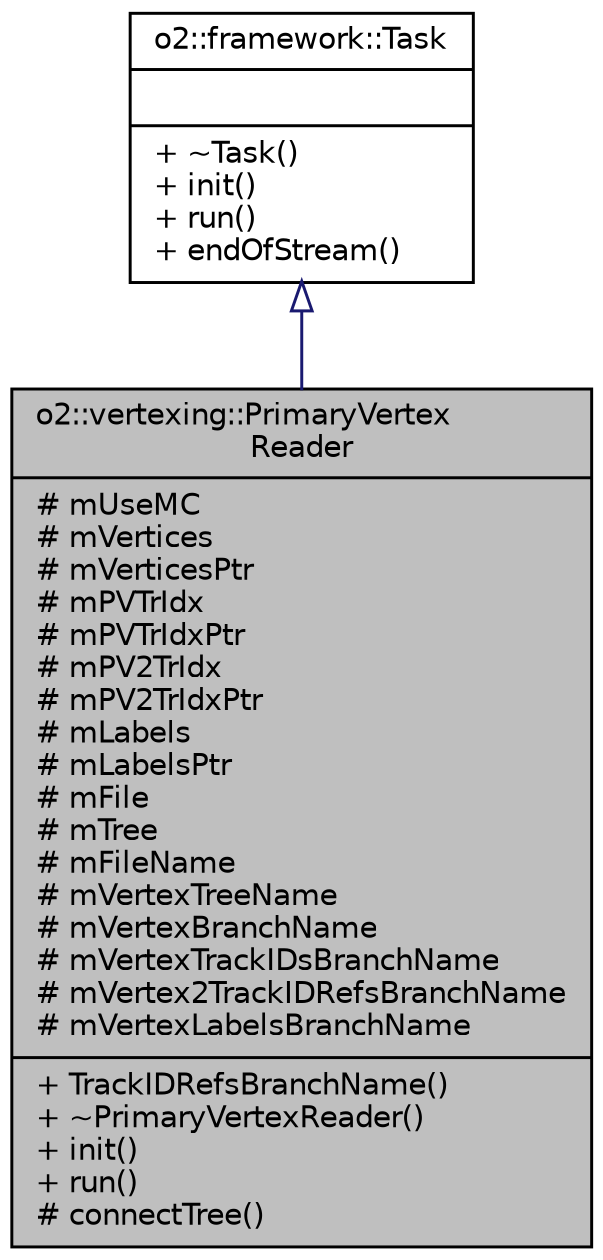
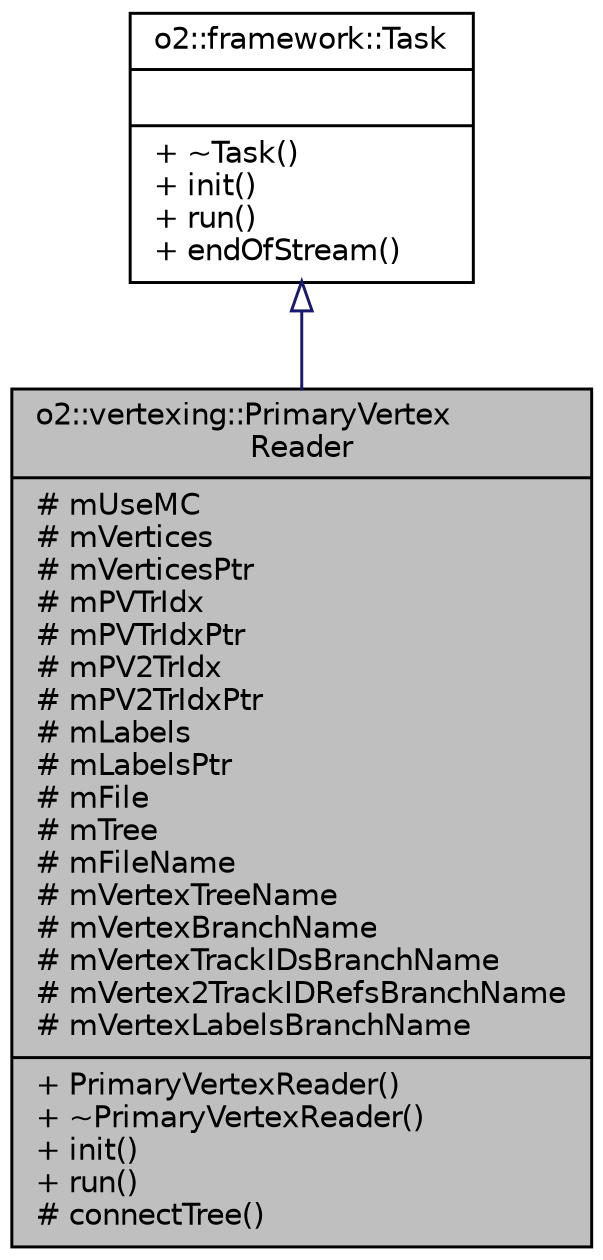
node "o2::vertexing::PrimaryVertex": text "+ TrackIDRefsBranchName()" -> "+ PrimaryVertexReader()"
